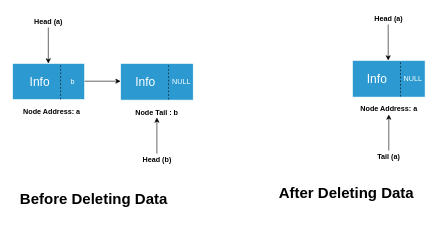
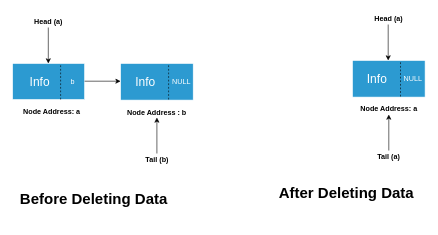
node "Node Tail : b": label "Node Tail : b" -> "Node Address : b"
node "Head (b)": label "Head (b)" -> "Tail (b)"
